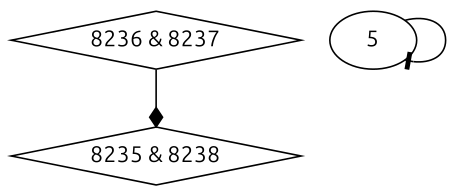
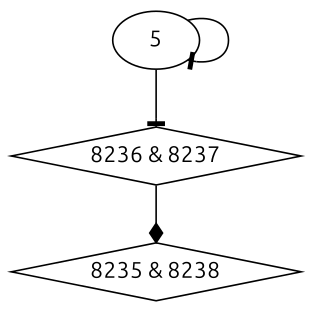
edge "5" -> "8236 & 8237": added
